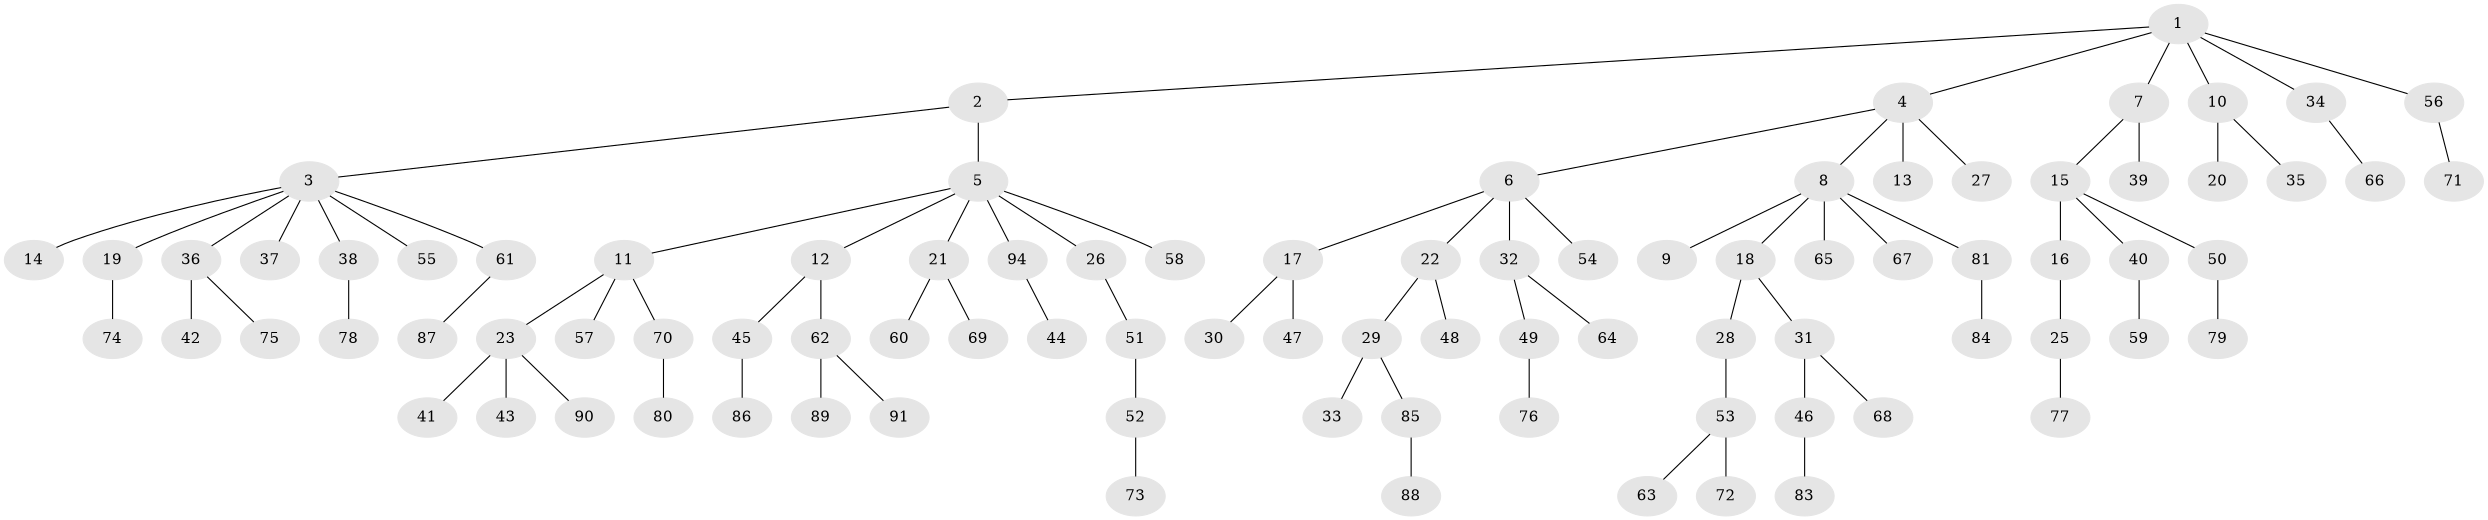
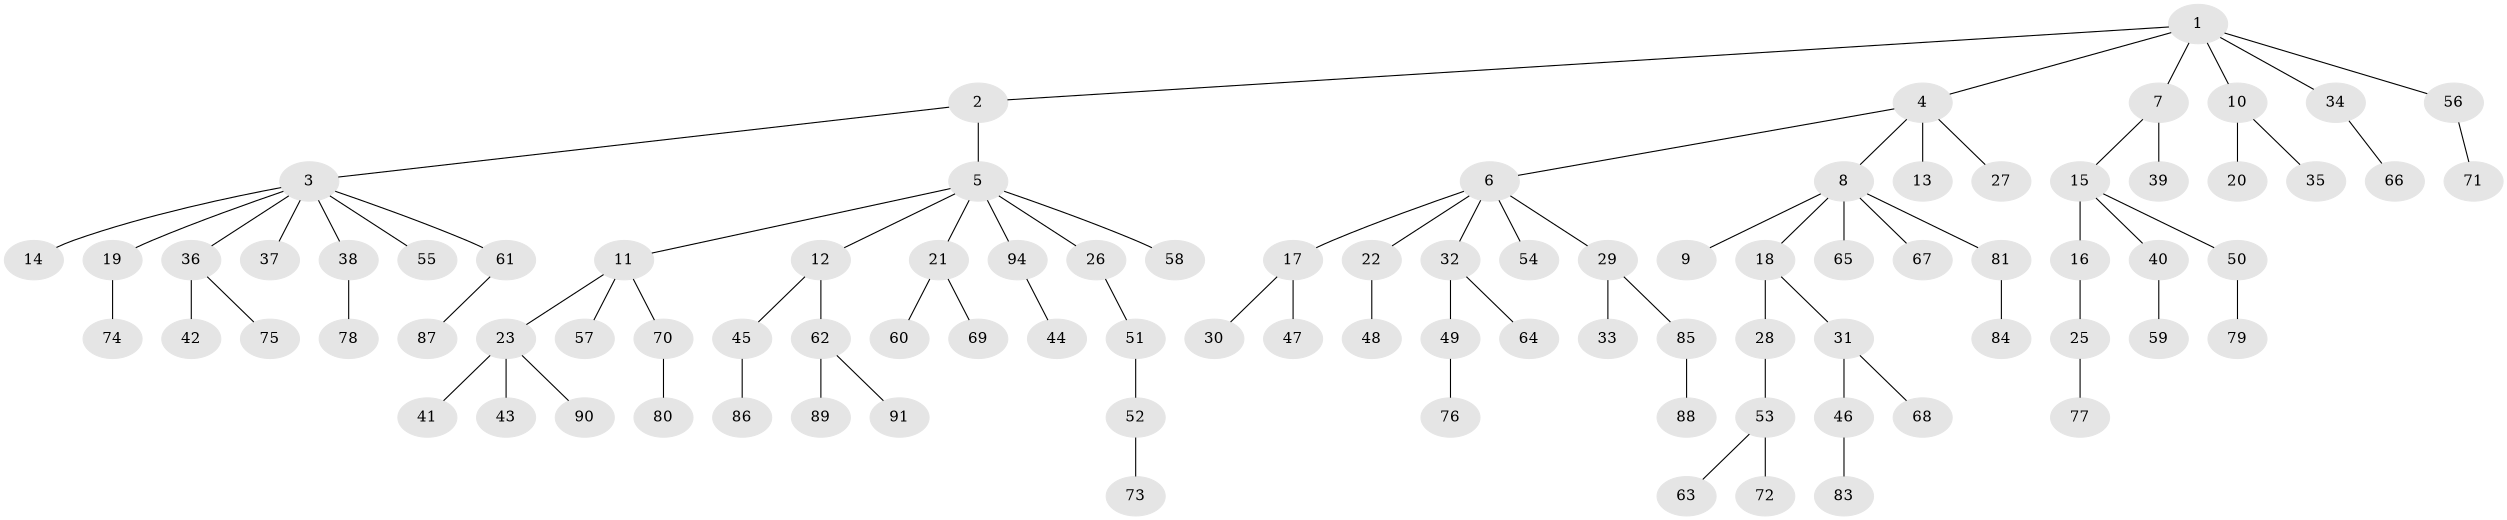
edge "22" -- "29": now "6" -- "29"
